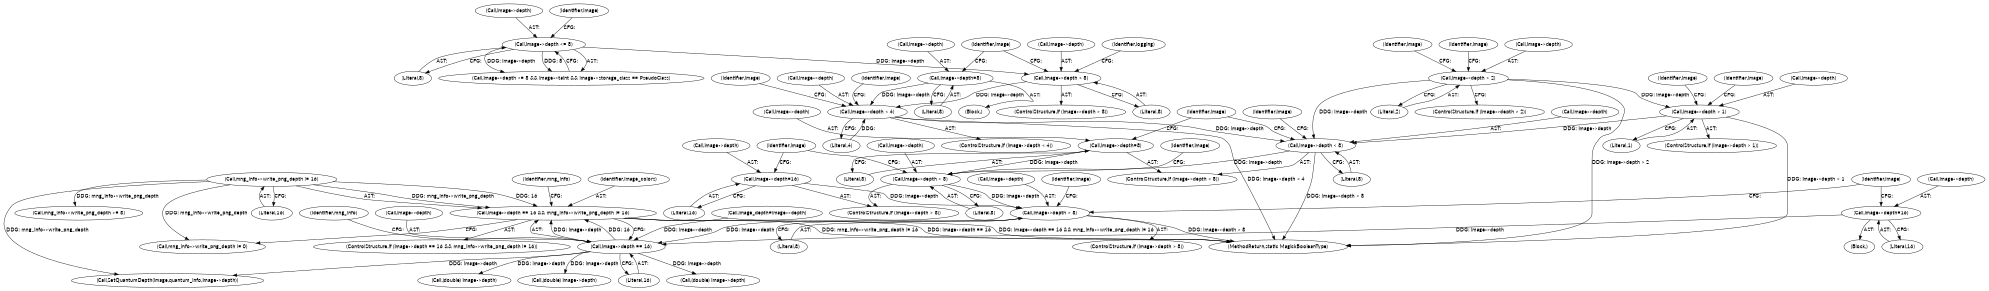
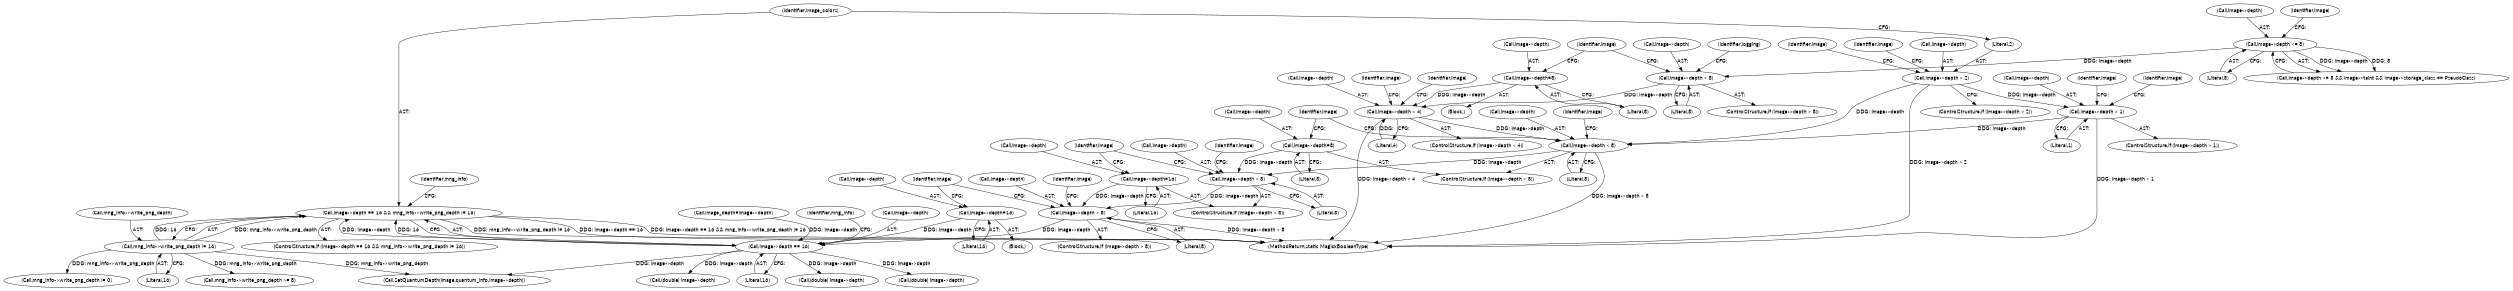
edge "(Call,image->depth > 2)" -> "(Literal,2)": now "(Identifier,image_colors)" -> "(Literal,2)"
node "(Call,mng_info->write_png_depth)": added
edge "(Call,image->depth == 16 && mng_info->write_png_depth != 16)" -> "(Call,mng_info->write_png_depth != 0)": now "(Call,image->depth == 16 && mng_info->write_png_depth != 16)" -> "(Call,mng_info->write_png_depth != 16)"
